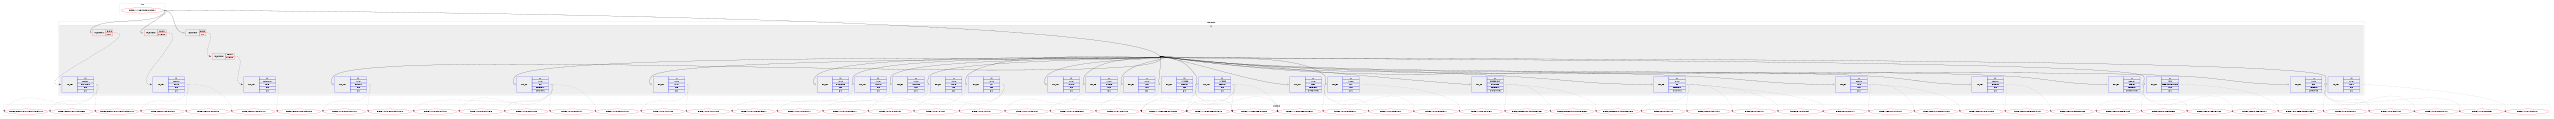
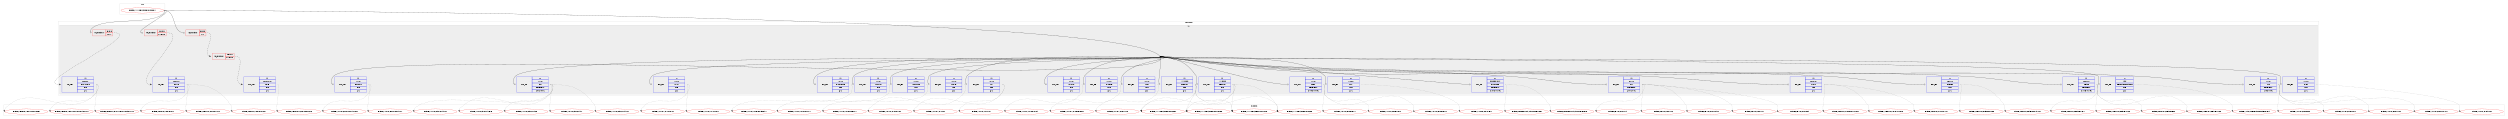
node "portage://app-accessibility/at-spi2-core-2.50.2": removed
node "portage://none-libs/glib-2.78.4-r1": label "portage://none-libs/glib-2.78.4-r1" -> "portage://dev-libs/glib-2.78.4-r1"
node "portage://virtual/freedesktop-icon-use-0-r4": label "portage://virtual/freedesktop-icon-use-0-r4" -> "portage://virtual/freedesktop-icon-theme-0-r4"
